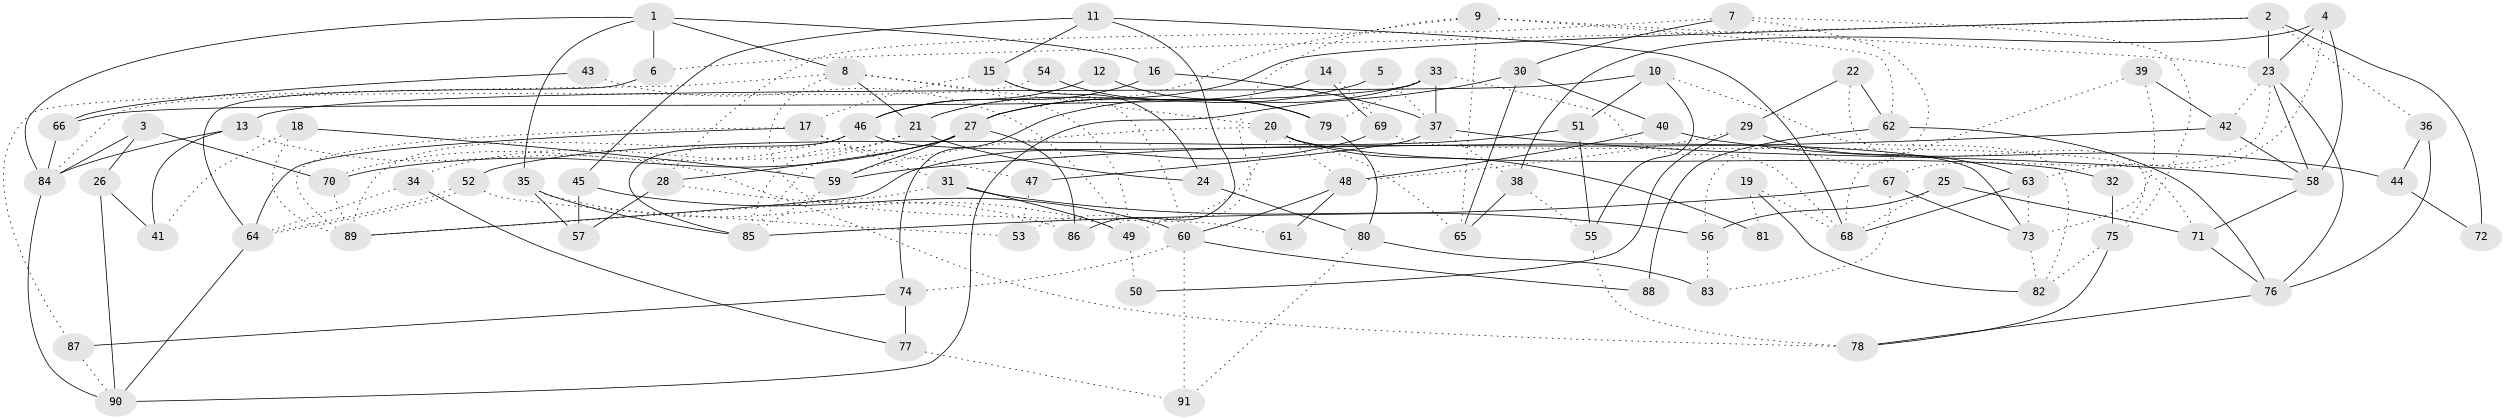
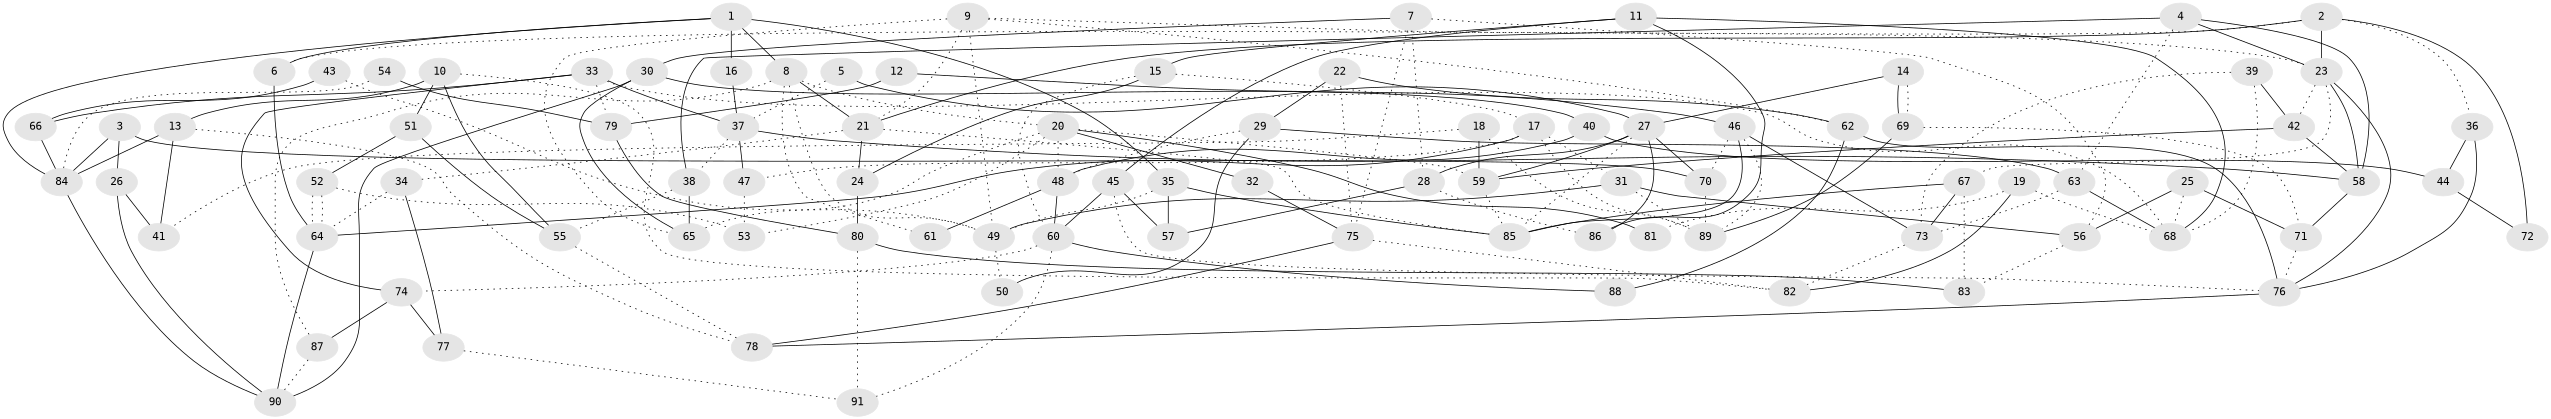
edge "16" -- "46": removed
edge "71" -- "76": style solid -> dotted
edge "45" -- "76": added
